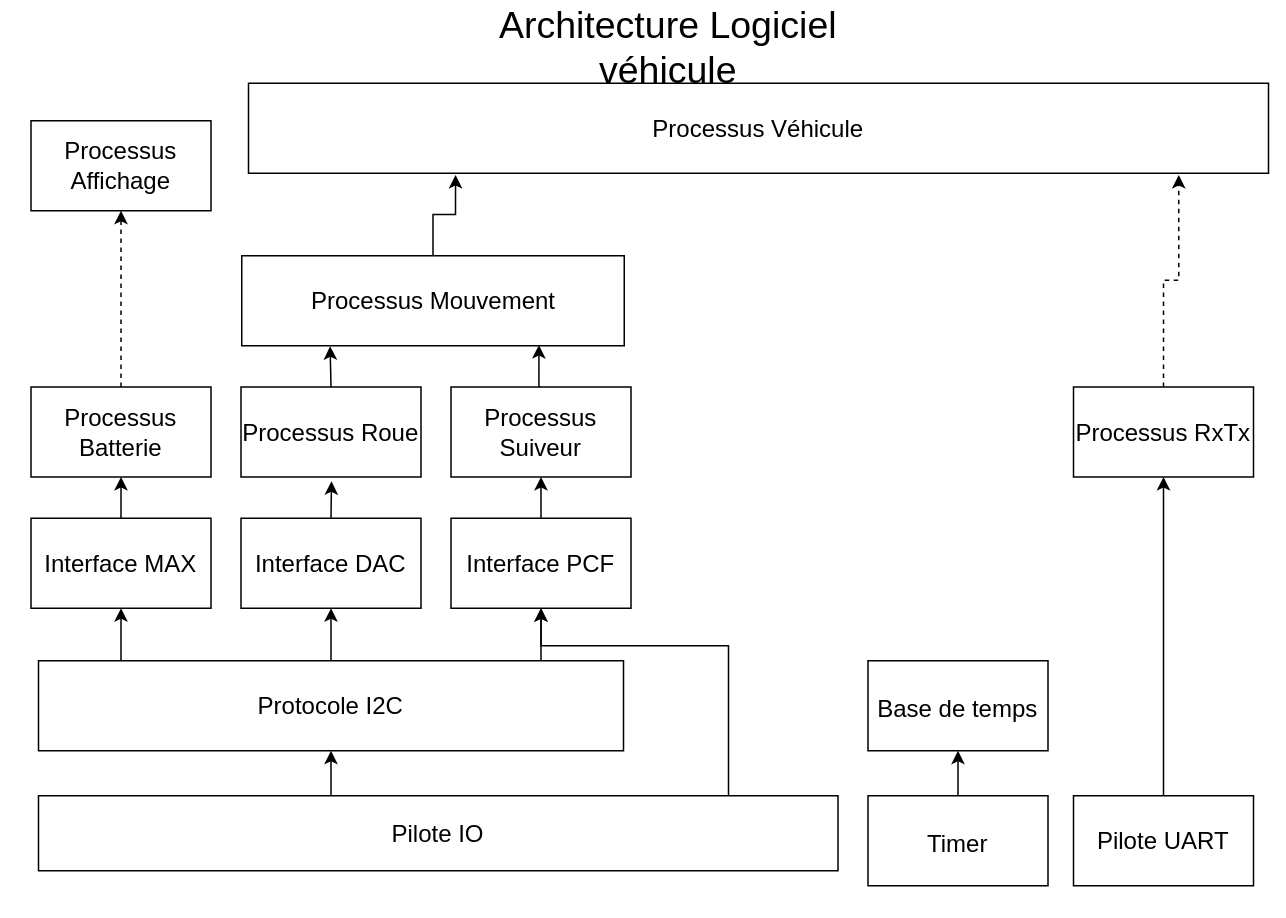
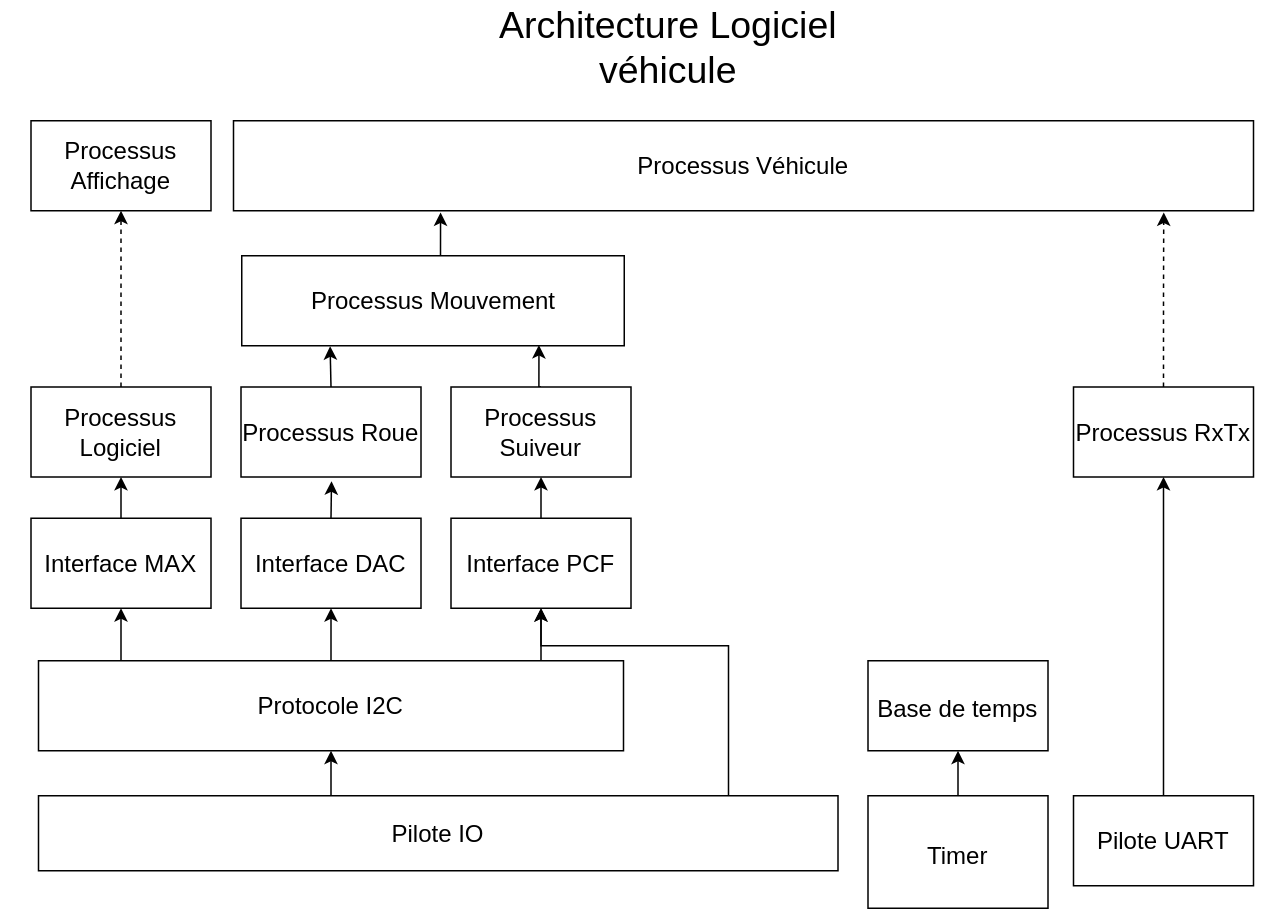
node "Processus Véhicule": moved (758, 128) -> (743, 166)
node "Processus Batterie": label "Processus Batterie" -> "Processus Logiciel"
node "Timer": size 180x90 -> 180x113
